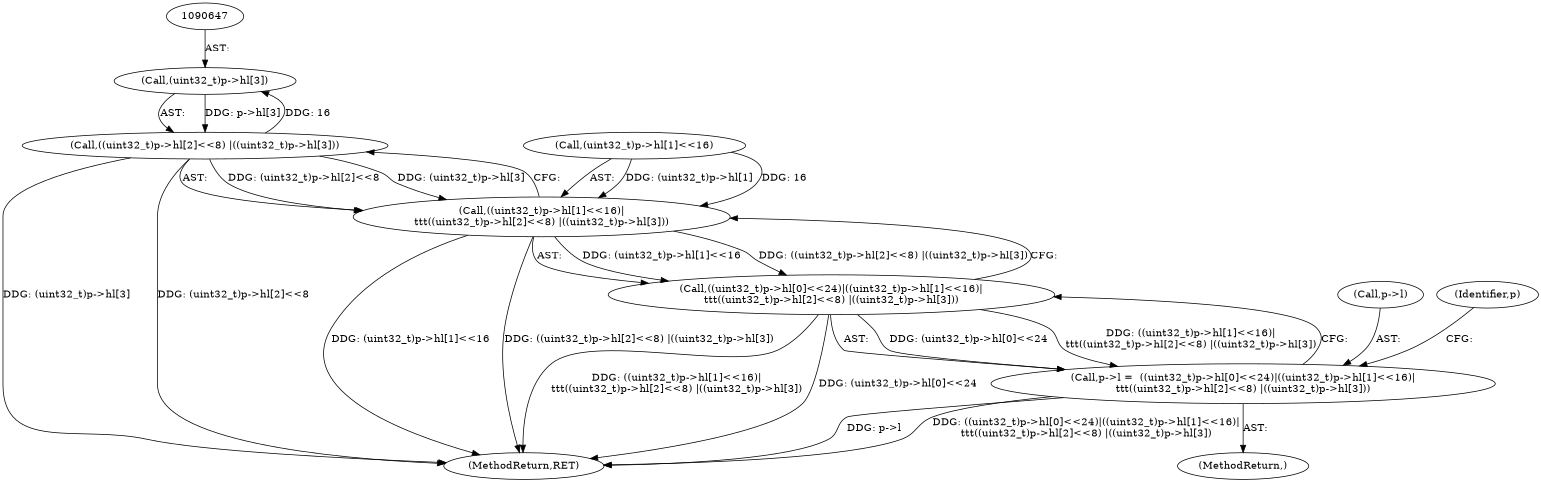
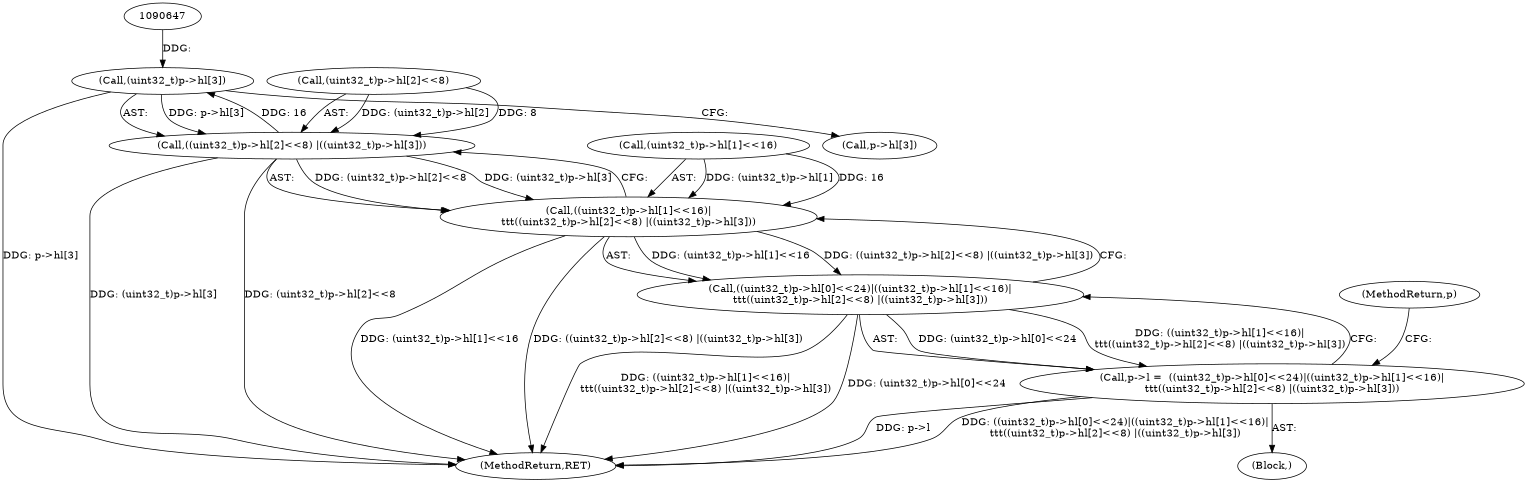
edge "1090647" -> "(Call,(uint32_t)p->hl[3])": label "AST: " -> "DDG: "
node "(Call,(uint32_t)p->hl[2]<<8)": added
node "(Call,p->hl[3])": added
node "(Call,p->l)": removed
node "(Identifier,p)": label "(Identifier,p)" -> "(MethodReturn,p)"
edge "(Call,(uint32_t)p->hl[3])" -> "(MethodReturn,RET)": added, label "DDG: p->hl[3]"
node "(MethodReturn,)": label "(MethodReturn,)" -> "(Block,)"
